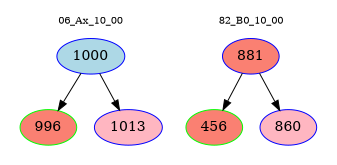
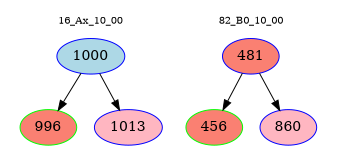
cluster "06_Ax_10_00": label "06_Ax_10_00" -> "16_Ax_10_00"
node "881": label "881" -> "481"
